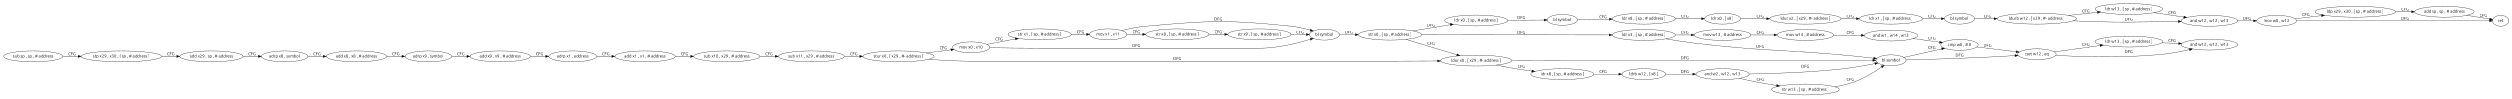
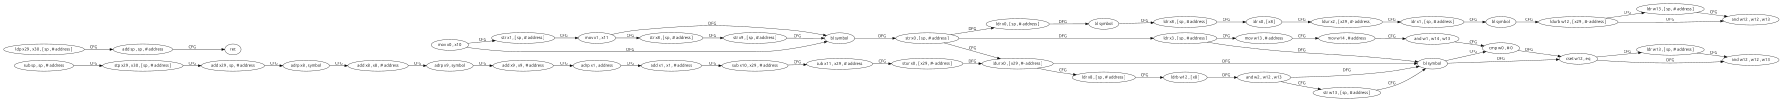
node "mov w0 , w12": removed
edge "stur x0 , [ x29 , #- address ]" -> "mov x0 , x10": removed, label "CFG"
